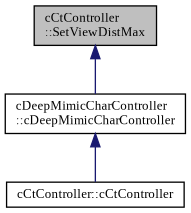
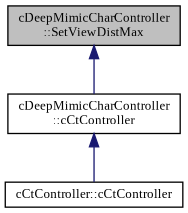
node "cCtController ::SetViewDistMax": label "cCtController ::SetViewDistMax" -> "cDeepMimicCharController ::SetViewDistMax"
node "cDeepMimicCharController ::cDeepMimicCharController": label "cDeepMimicCharController ::cDeepMimicCharController" -> "cDeepMimicCharController ::cCtController"
